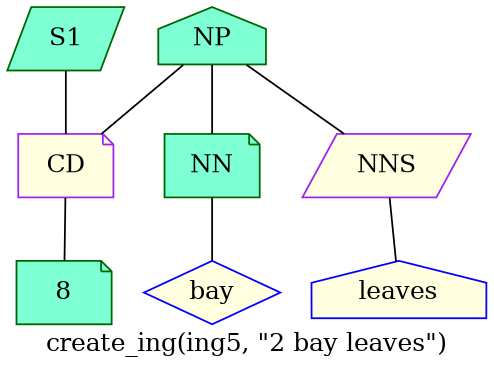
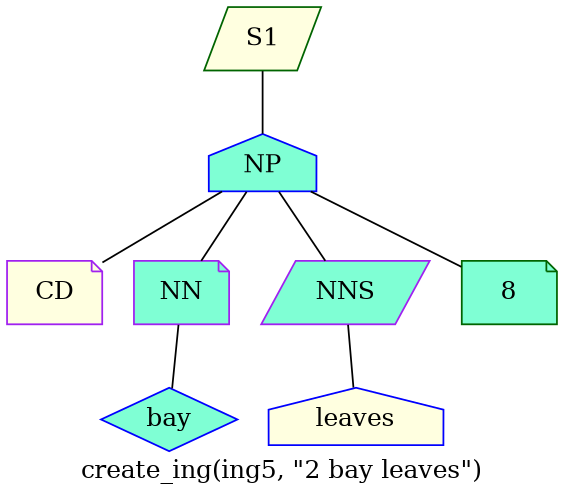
node "S1": fillcolor aquamarine -> lightyellow
node "NP": color darkgreen -> blue
edge "S1" -- "CD": now "S1" -- "NP"
node "NN": color darkgreen -> purple
node "NNS": fillcolor lightyellow -> aquamarine
edge "CD" -- "8": now "NP" -- "8"
node "bay": fillcolor lightyellow -> aquamarine
